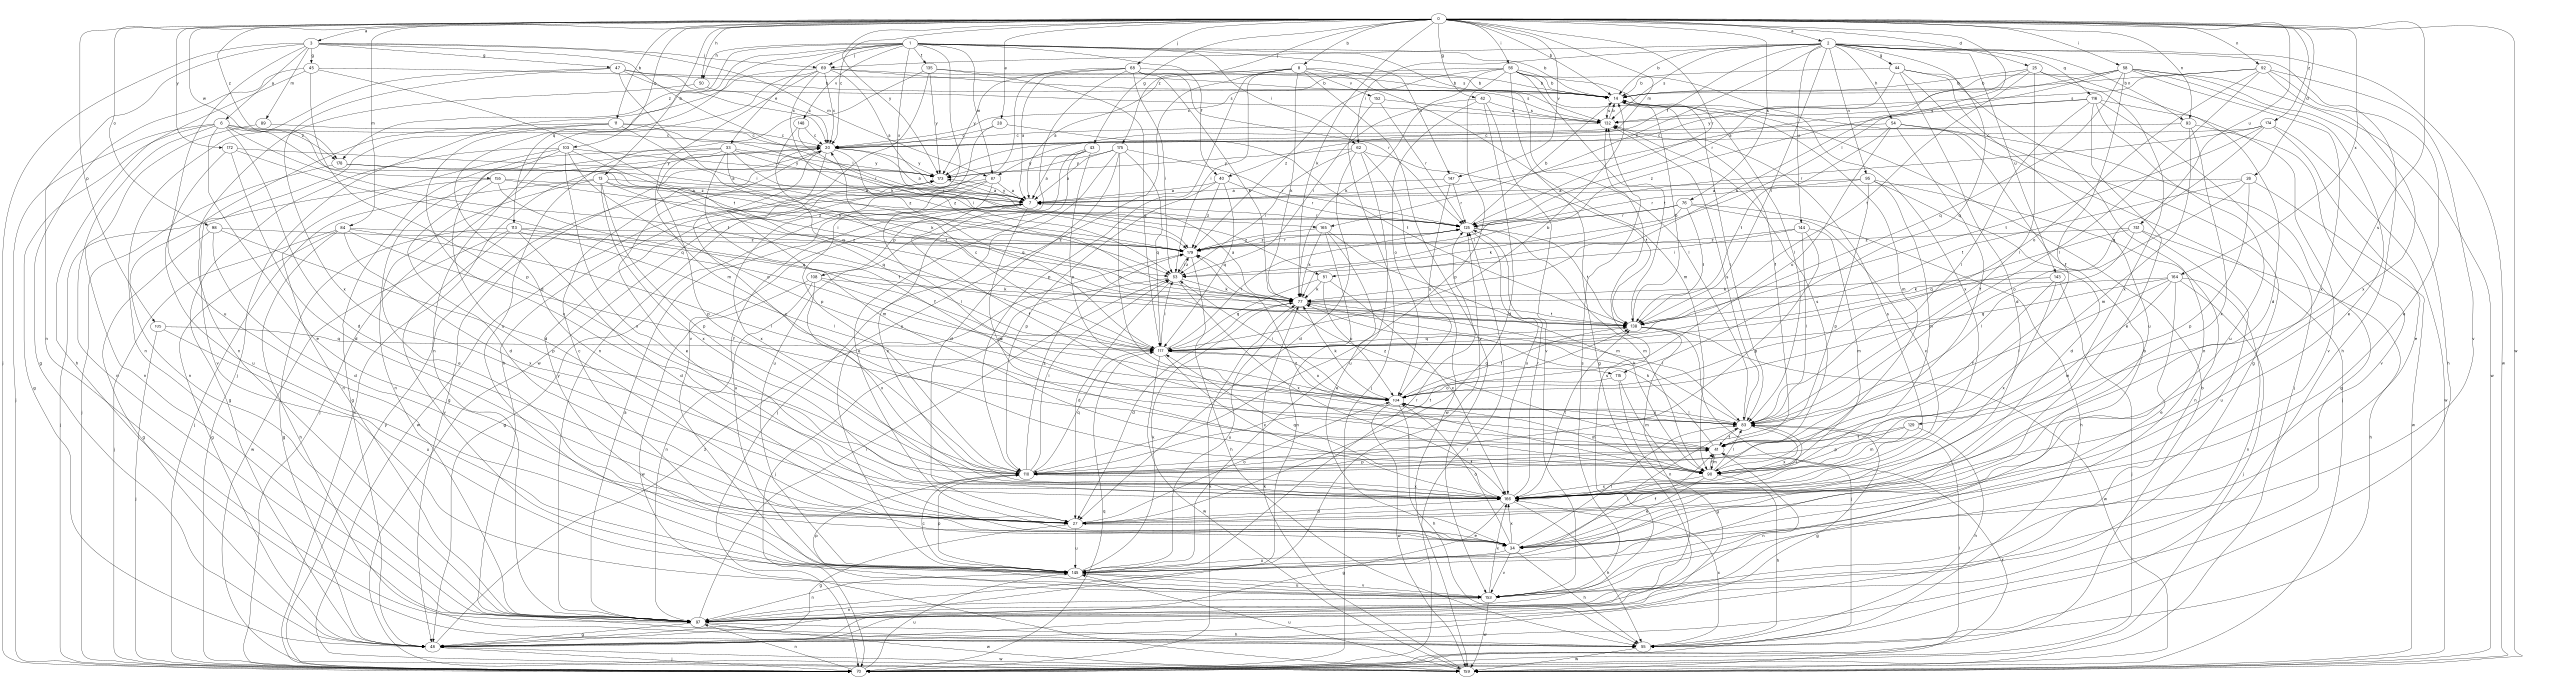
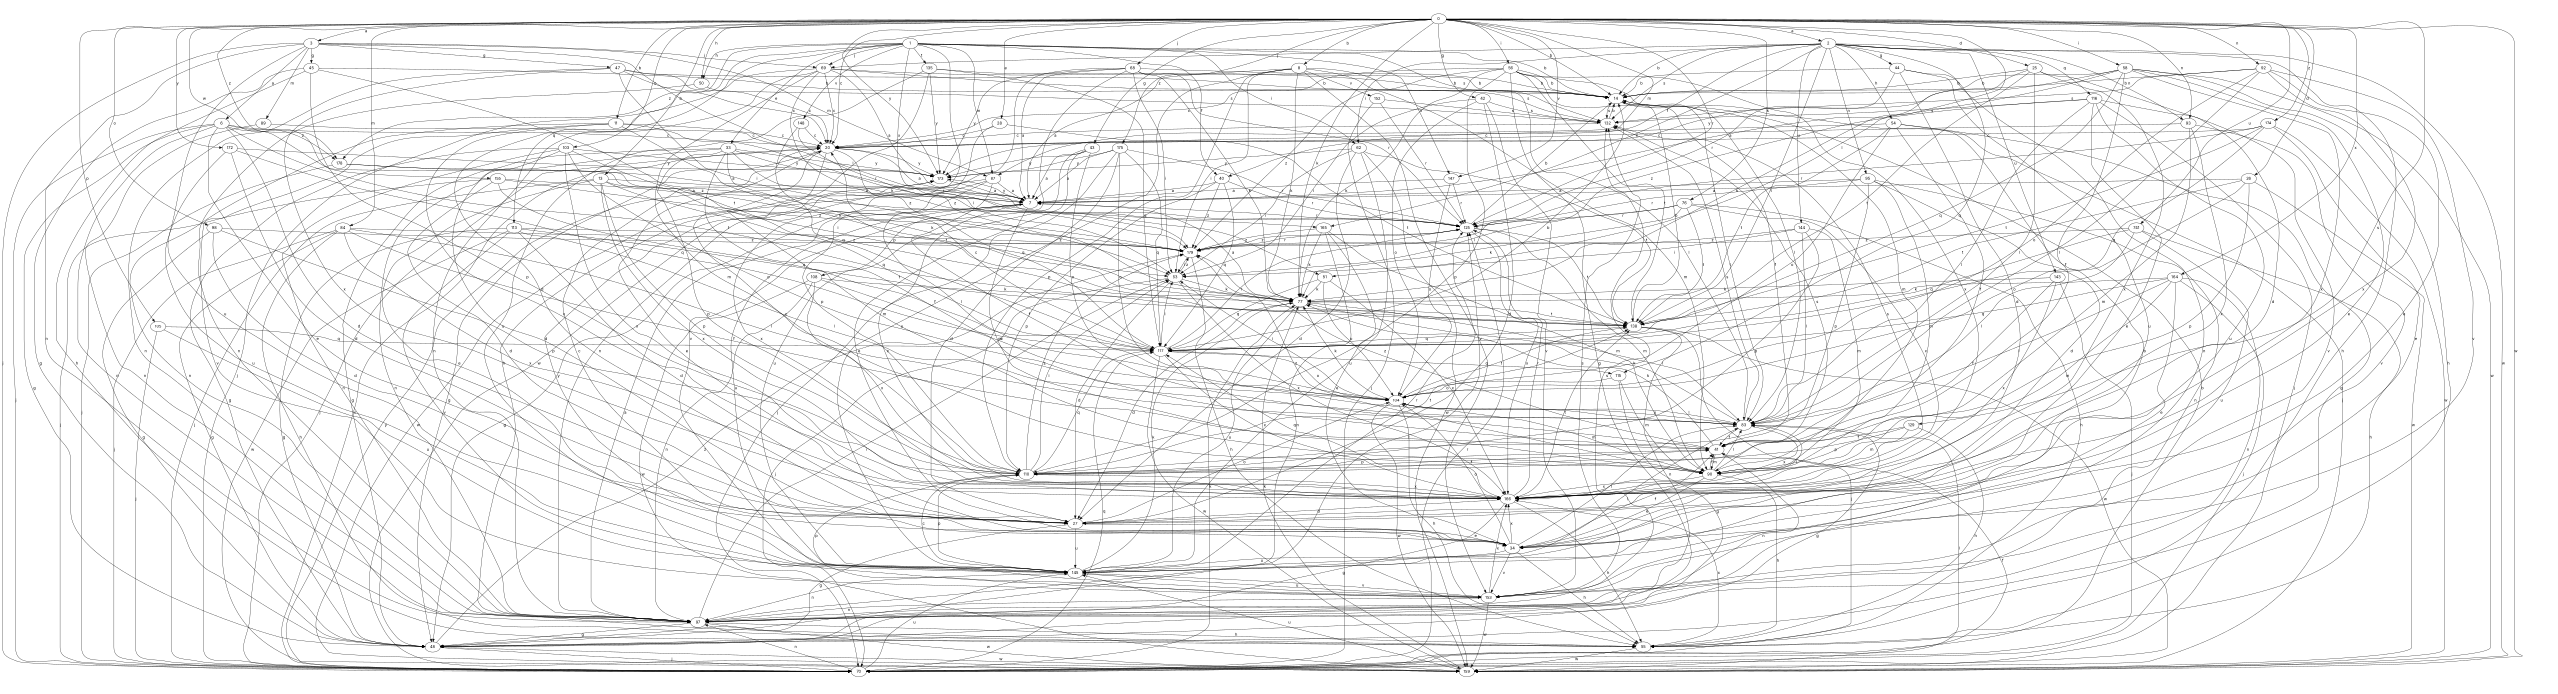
edge "44" -> "48": removed, label "g"
